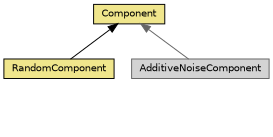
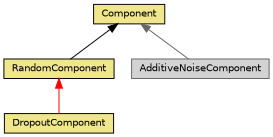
node "DropoutComponent": added
